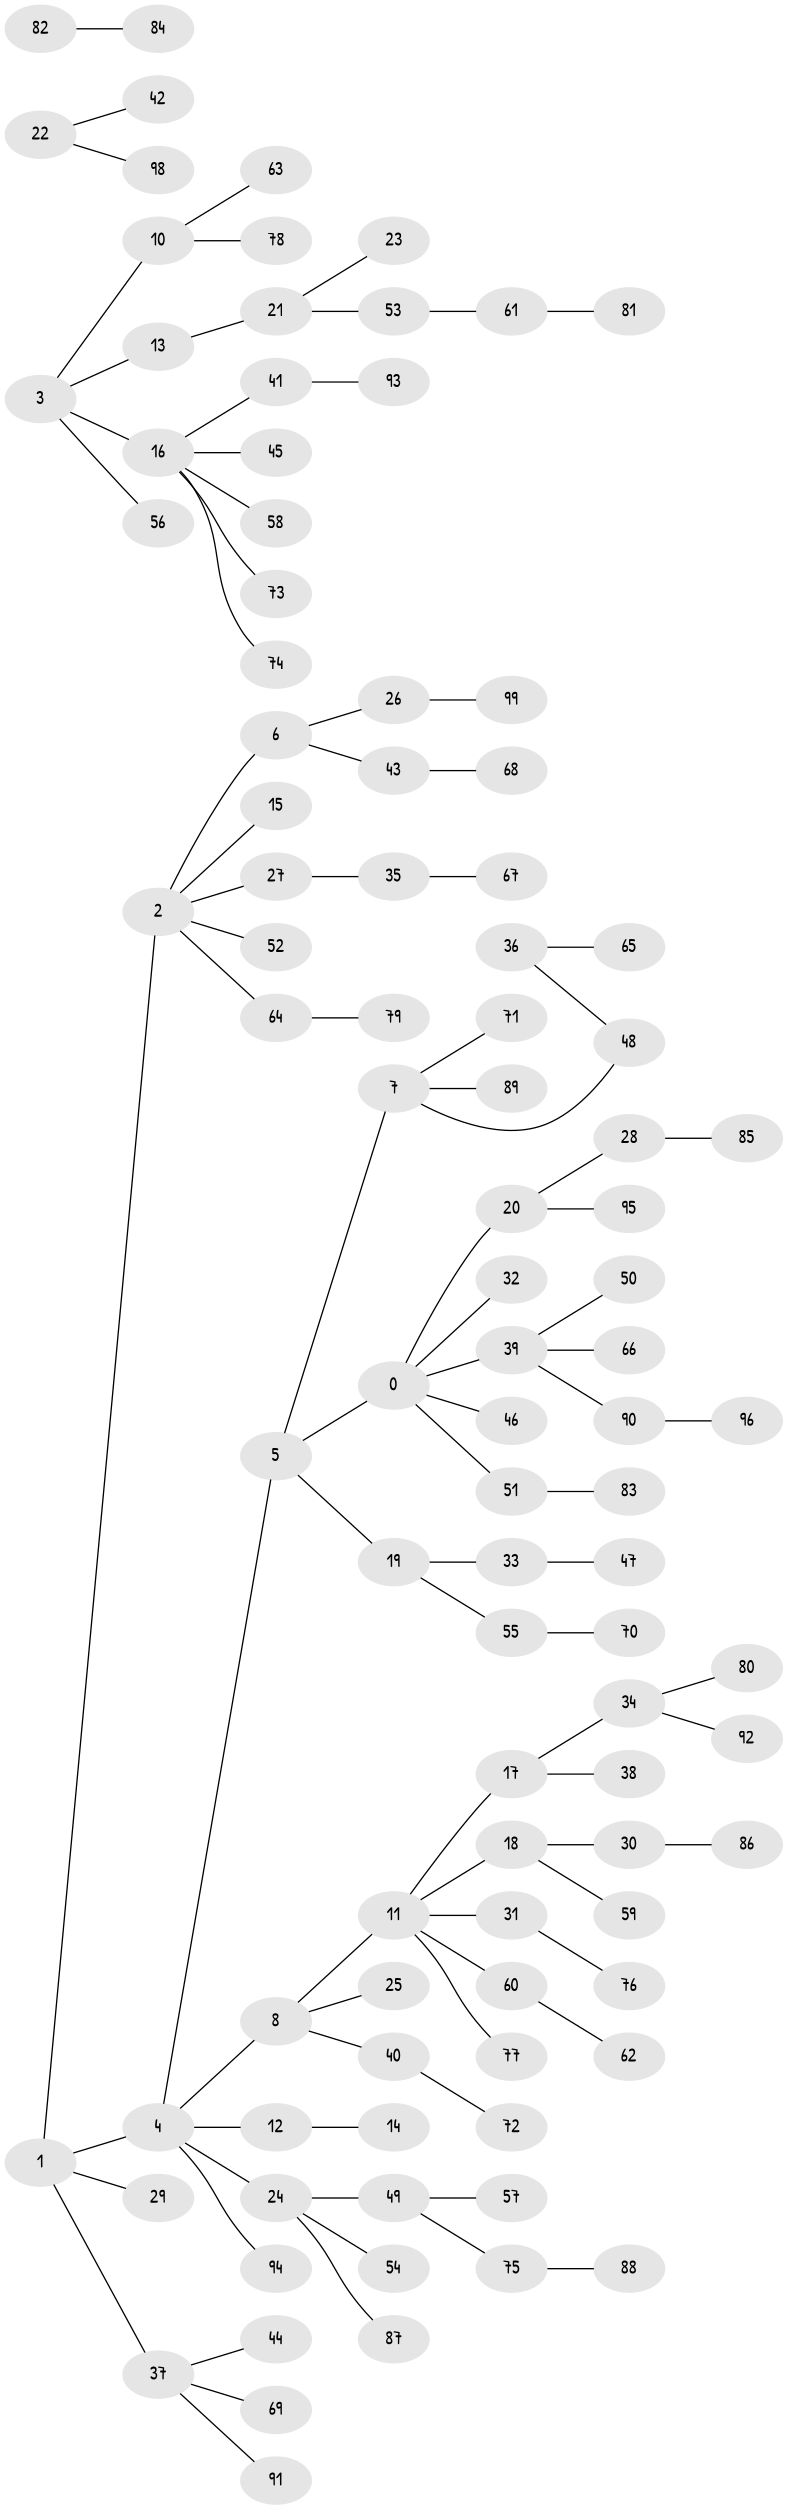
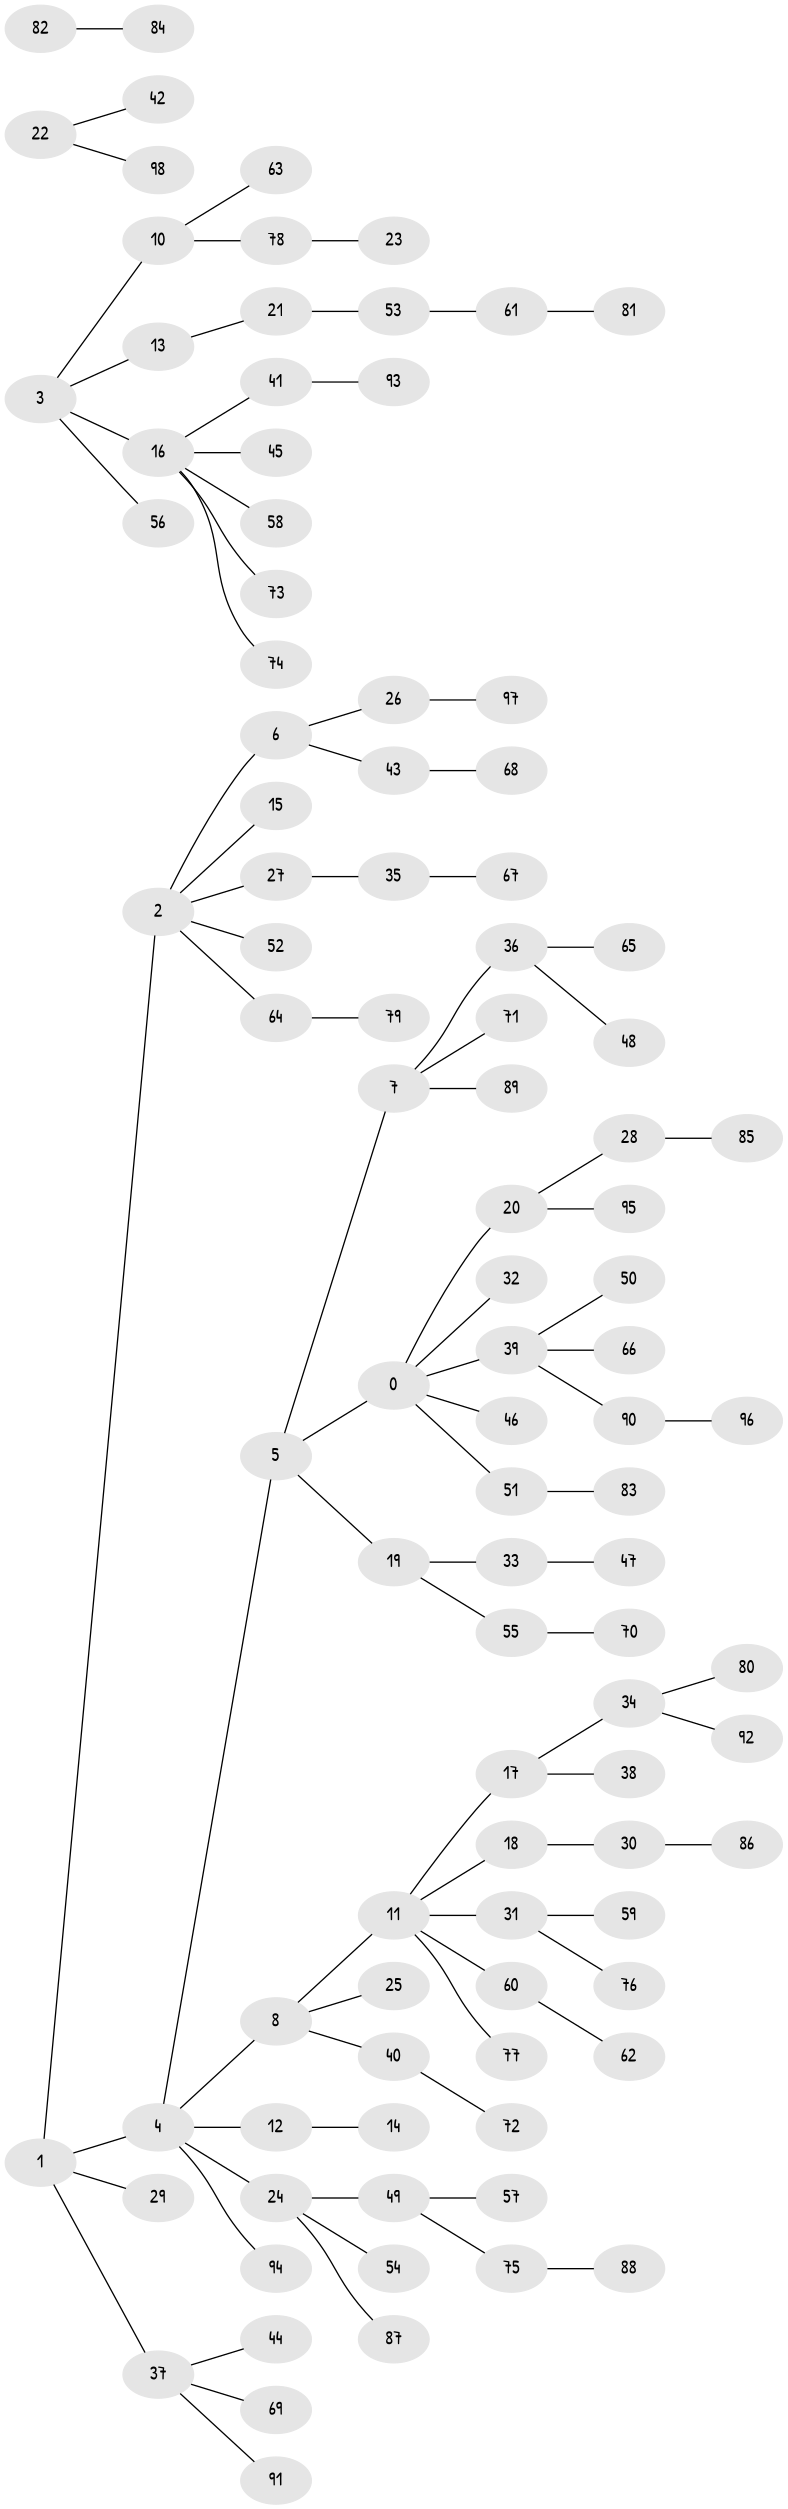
edge "23" -- "21": now "23" -- "78"
node "99": label "99" -> "97"
edge "48" -- "7": now "36" -- "7"
edge "18" -- "59": now "31" -- "59"
